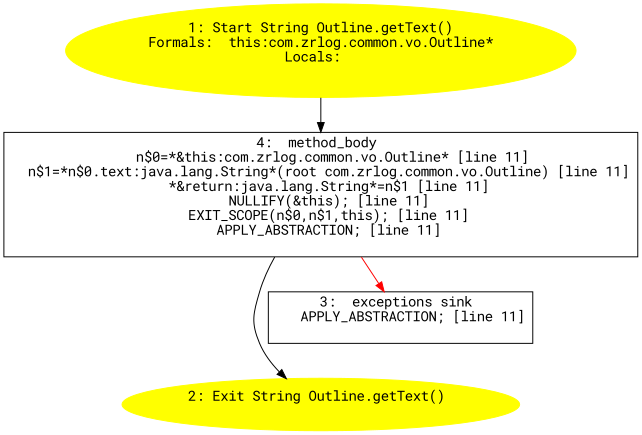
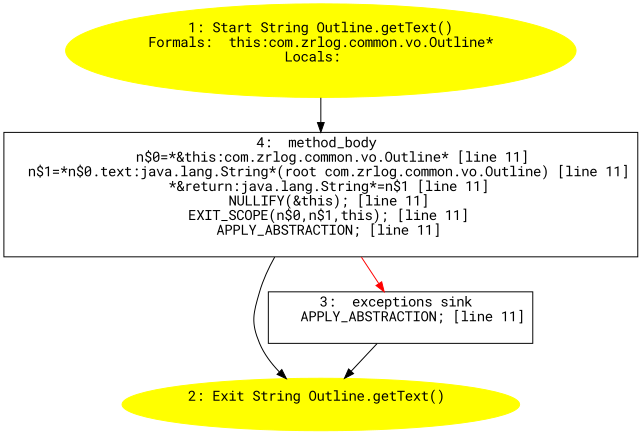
edge "3:  exceptions sink APPLY_ABSTRACTION; [line 11]" -> "2: Exit String Outline.getText()": added
